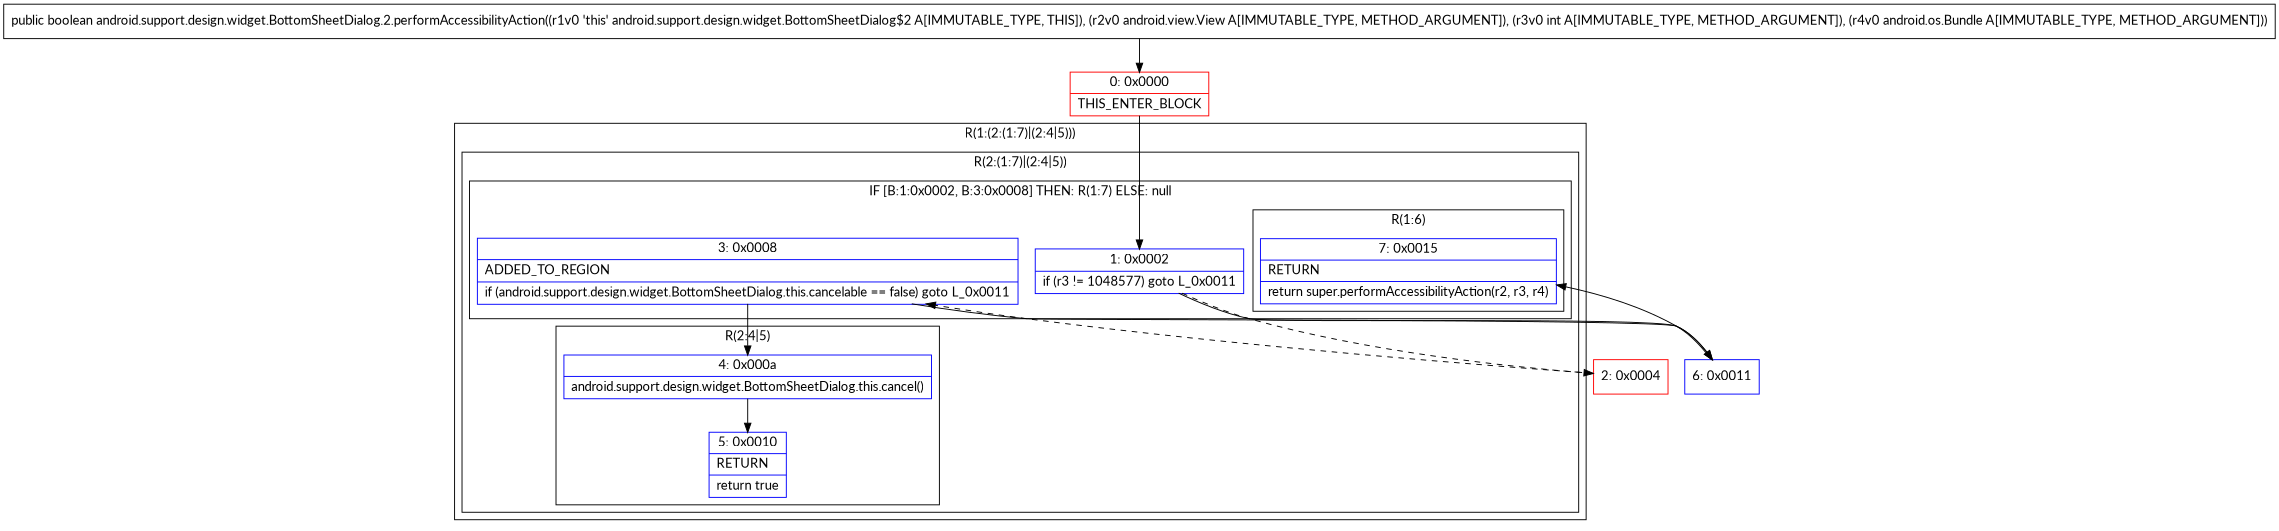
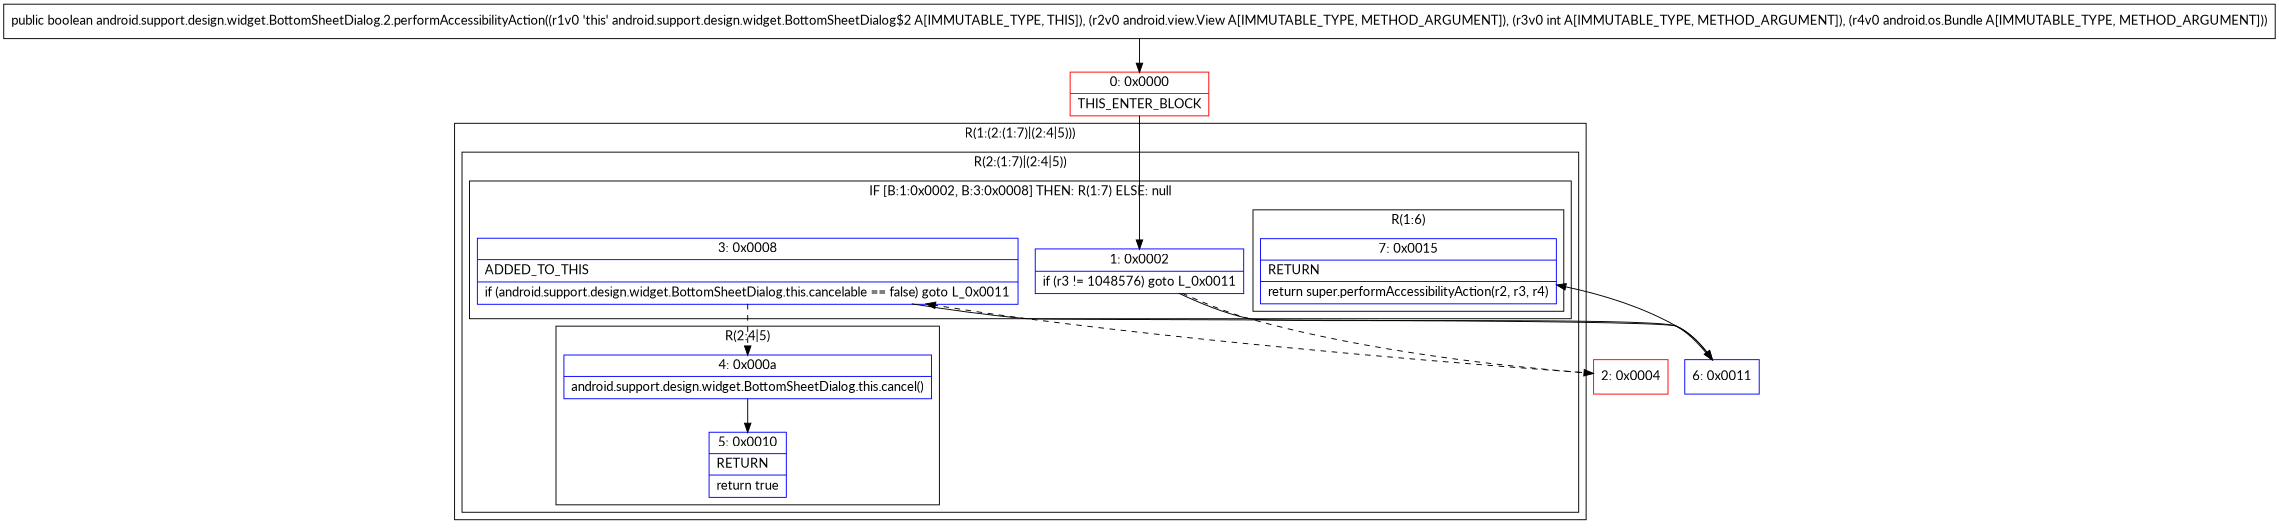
node "3: 0x0008": text "ADDED_TO_REGION" -> "ADDED_TO_THIS"
node "1: 0x0002": text "if (r3 != 1048577) goto L_0x0011" -> "if (r3 != 1048576) goto L_0x0011"
edge "3: 0x0008" -> "4: 0x000a": style solid -> dashed
